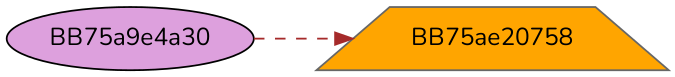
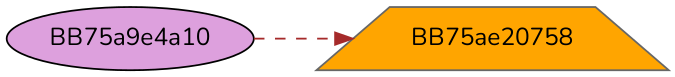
node "BB75a9e4a30": label "BB75a9e4a30" -> "BB75a9e4a10"
